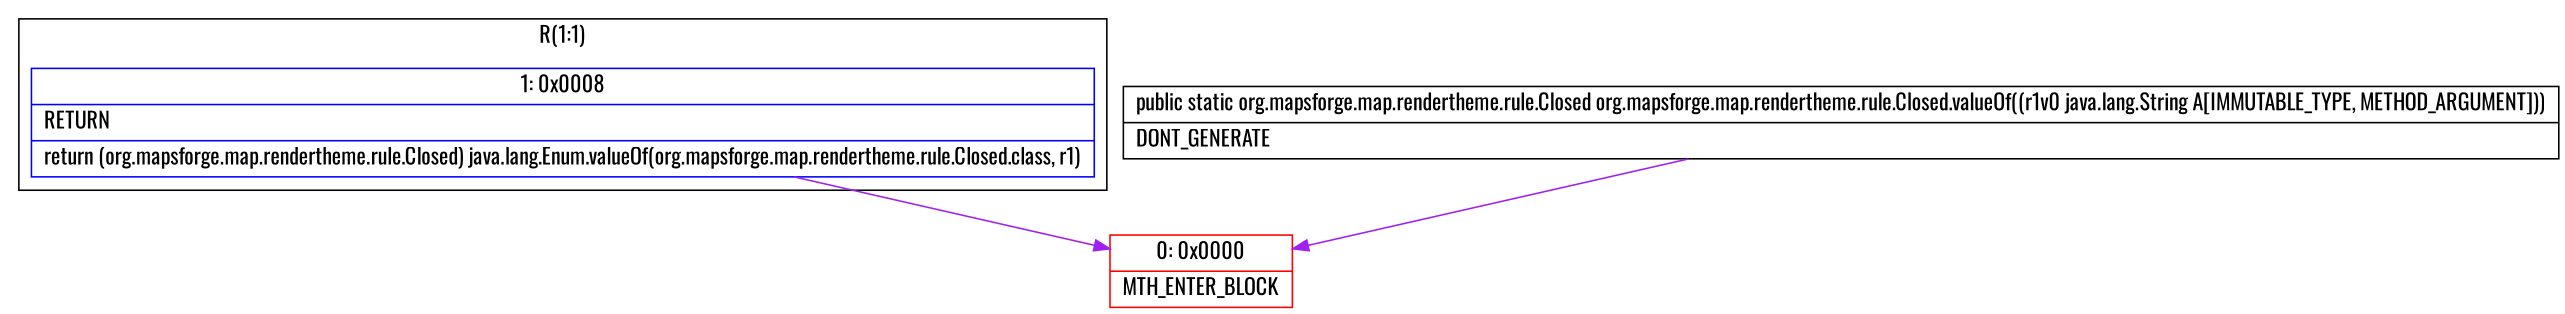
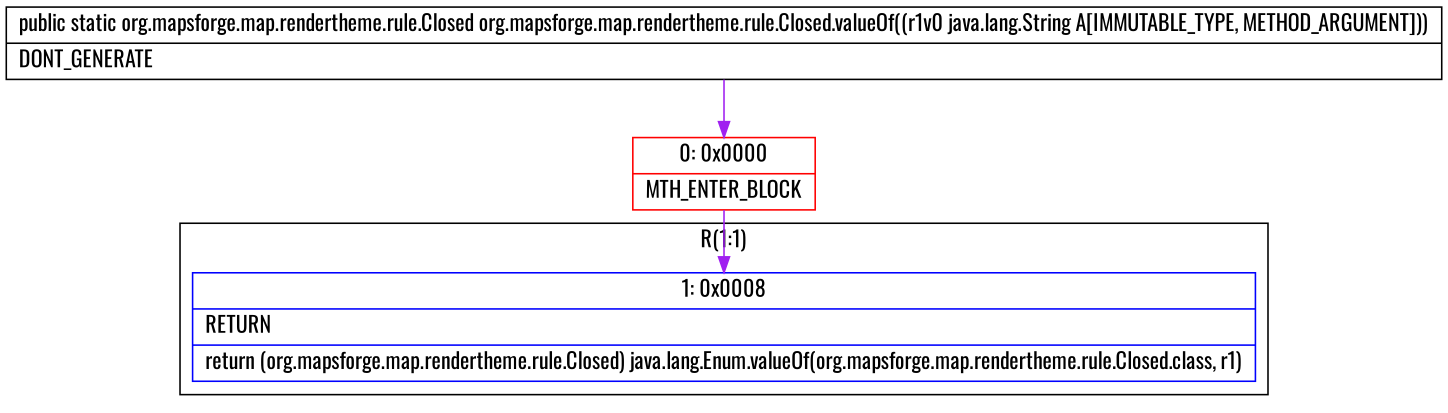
edge "1: 0x0008" -> "0: 0x0000": reversed
